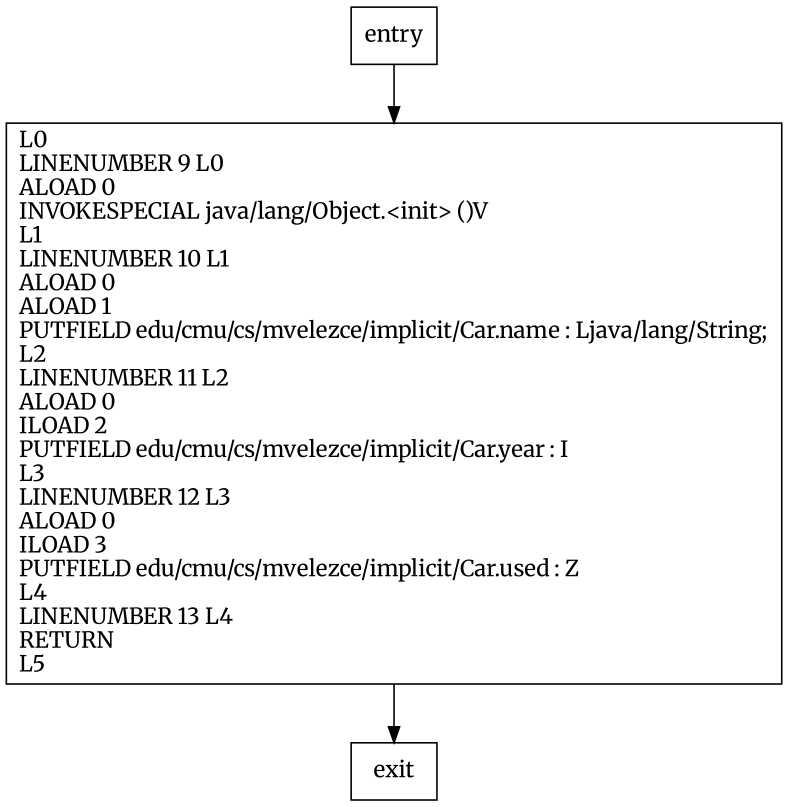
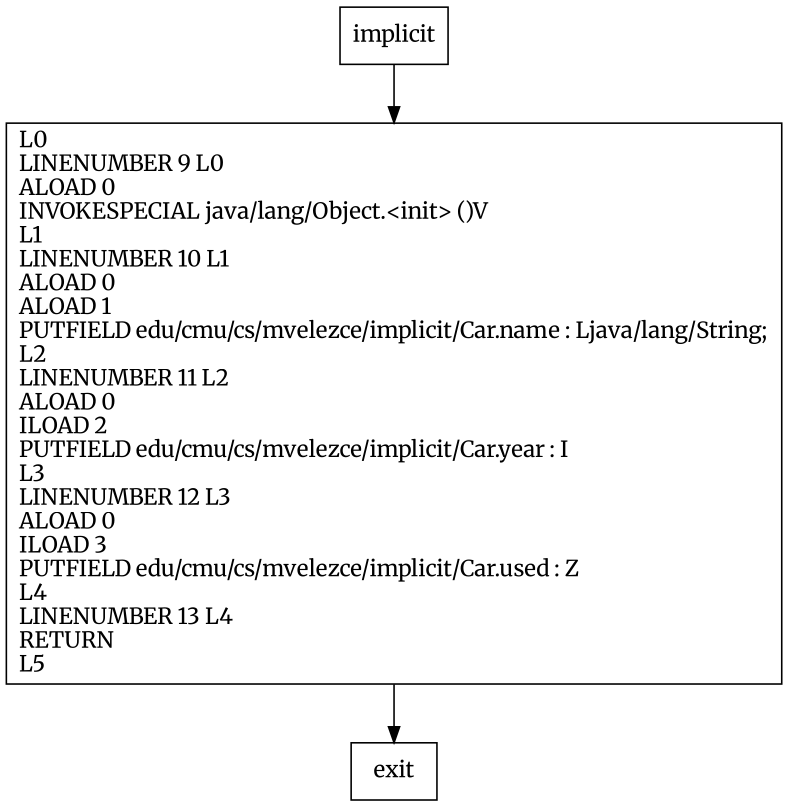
node "entry": label "entry" -> "implicit"
